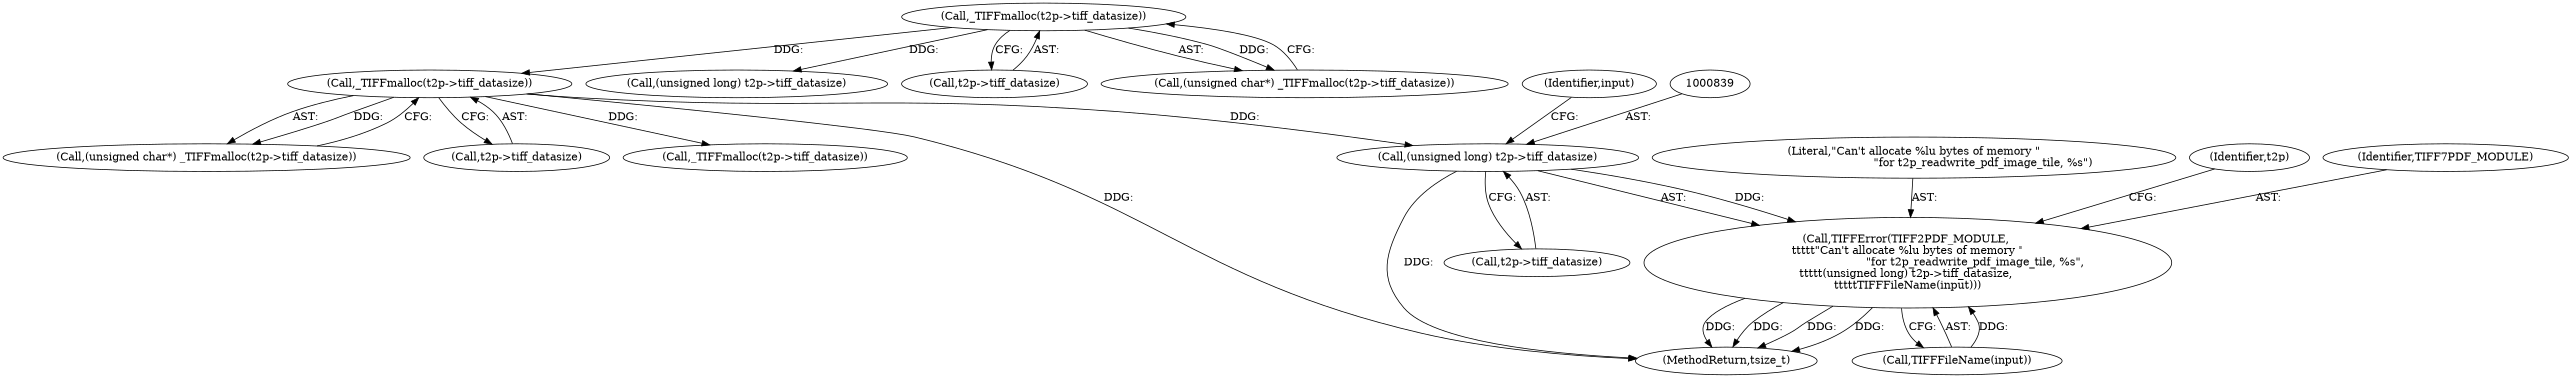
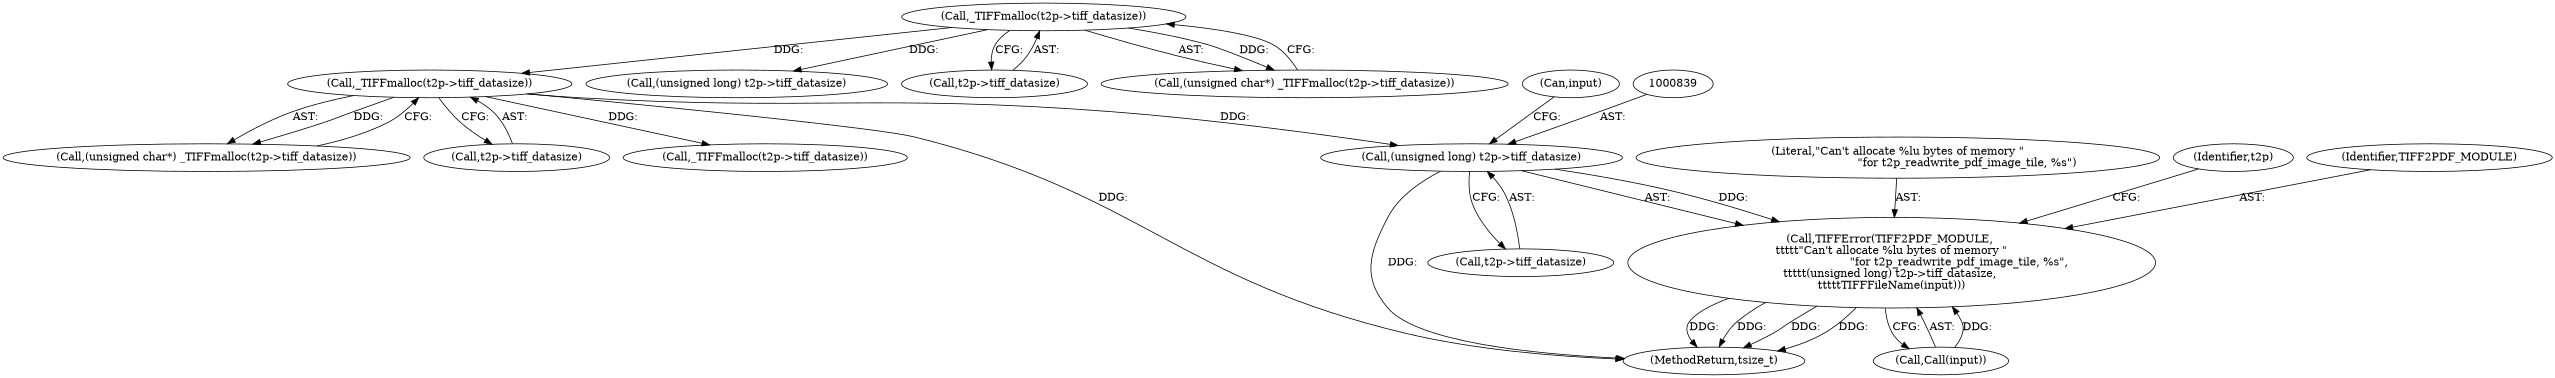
node "(Identifier,input)": label "(Identifier,input)" -> "(Can,input)"
node "(Identifier,TIFF7PDF_MODULE)": label "(Identifier,TIFF7PDF_MODULE)" -> "(Identifier,TIFF2PDF_MODULE)"
node "(Call,TIFFFileName(input))": label "(Call,TIFFFileName(input))" -> "(Call,Call(input))"
